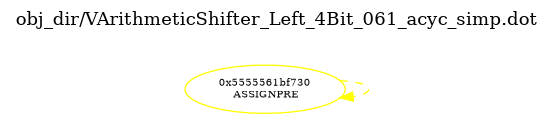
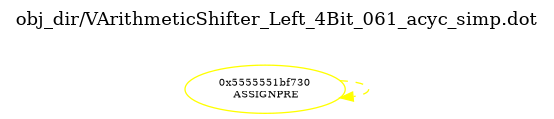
node "0x5555561bf730 ASSIGNPRE": label "0x5555561bf730 ASSIGNPRE" -> "0x5555551bf730 ASSIGNPRE"
